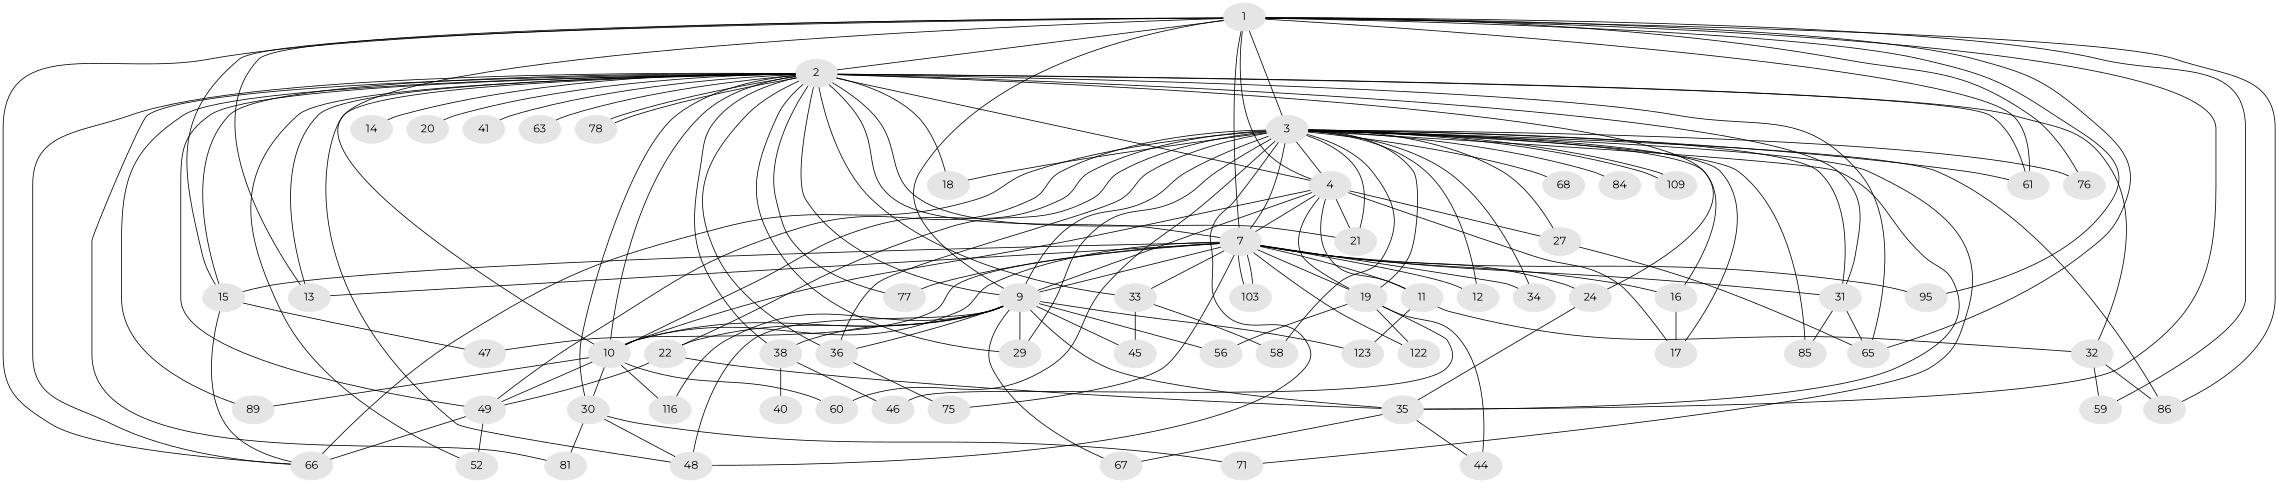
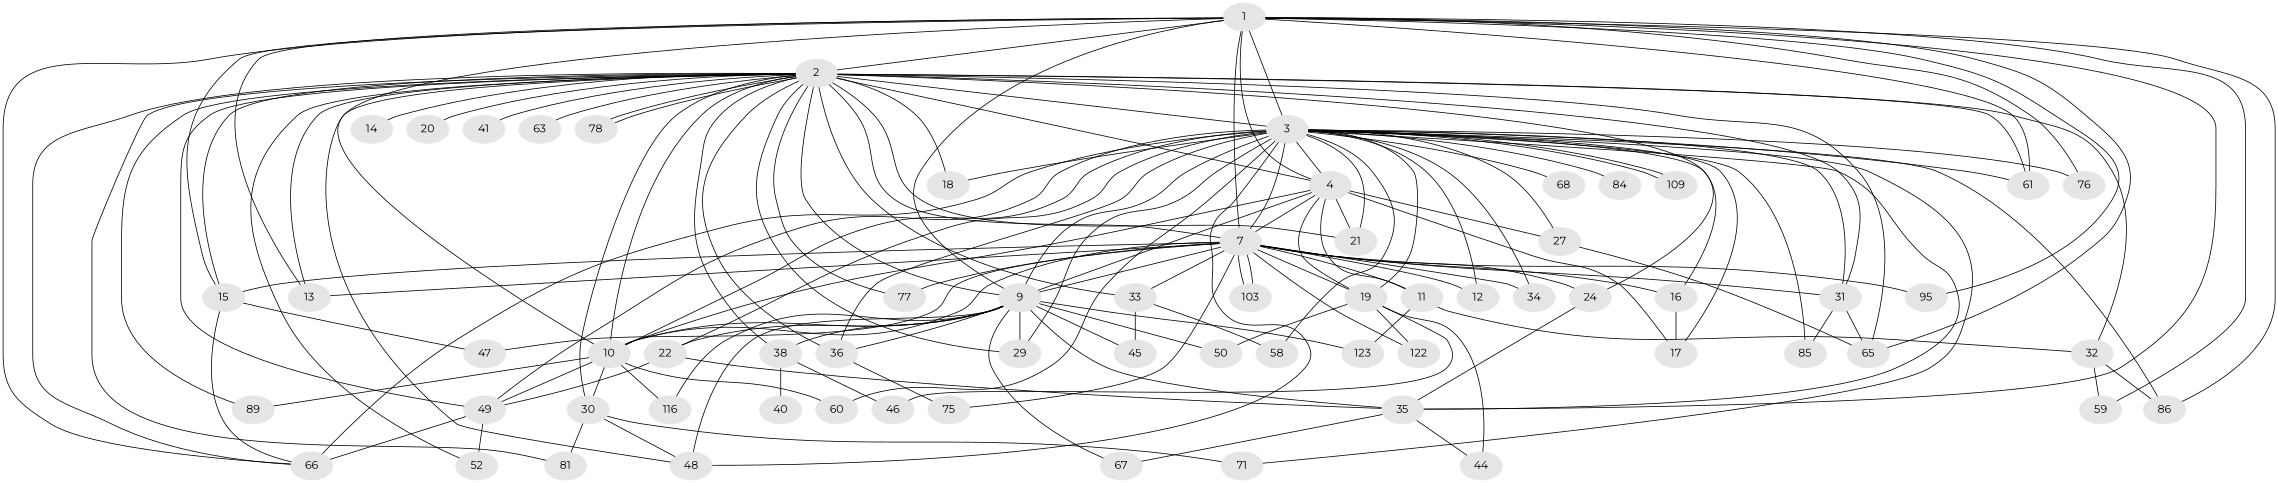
edge "2" -- "3": added
node "56": label "56" -> "50"
